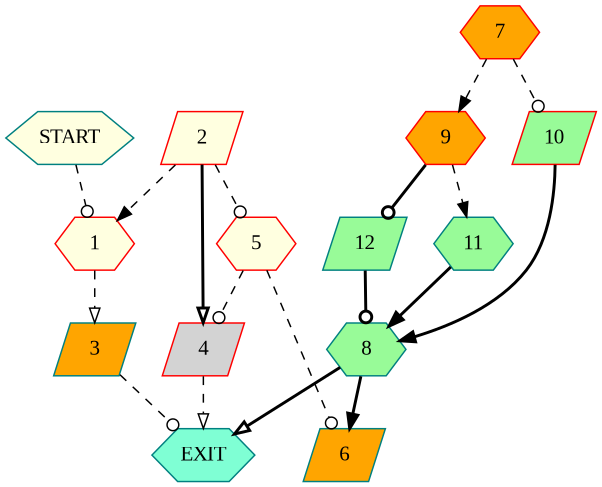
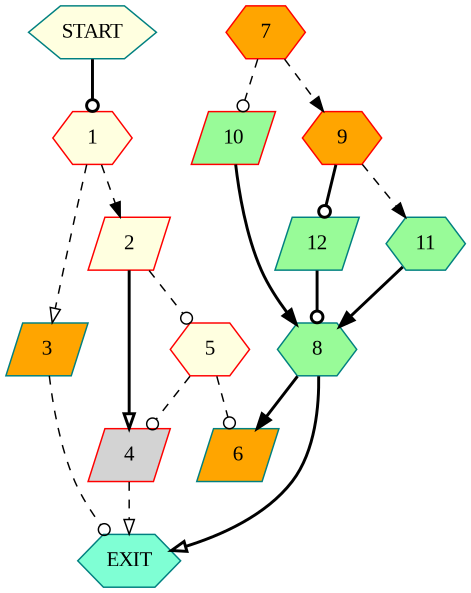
edge "START" -> "1": style dashed -> bold
edge "2" -> "1": reversed
